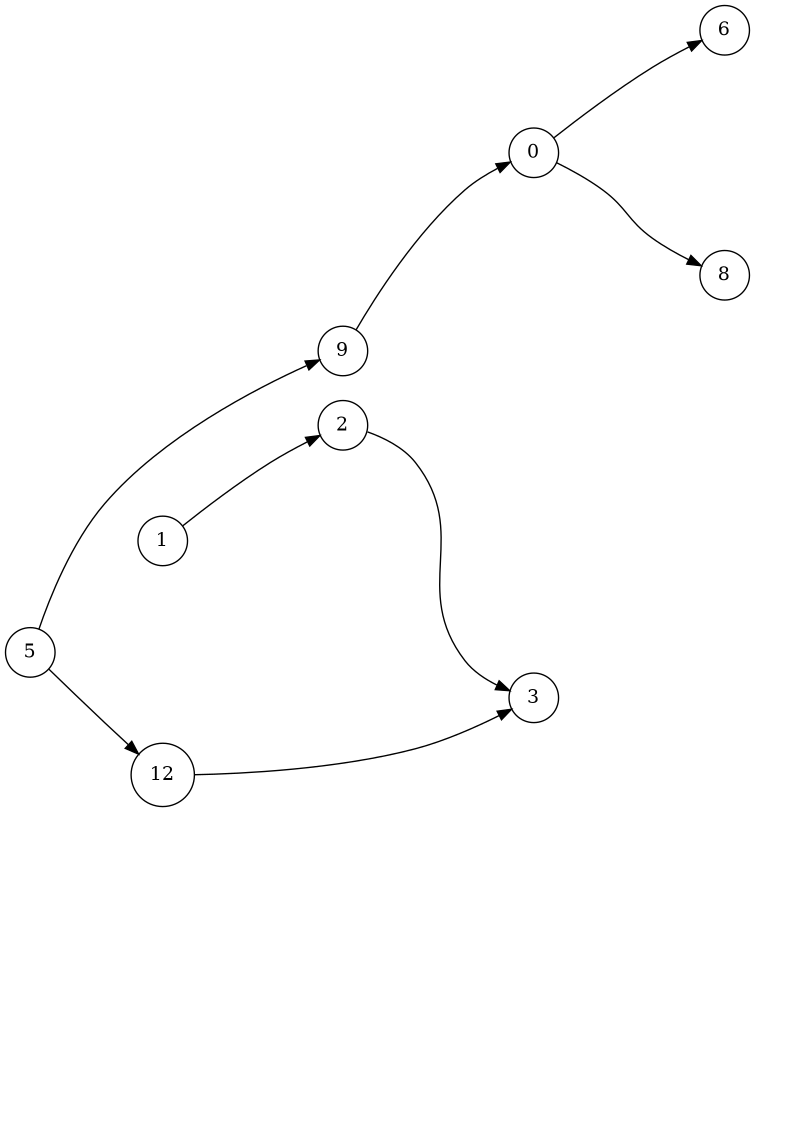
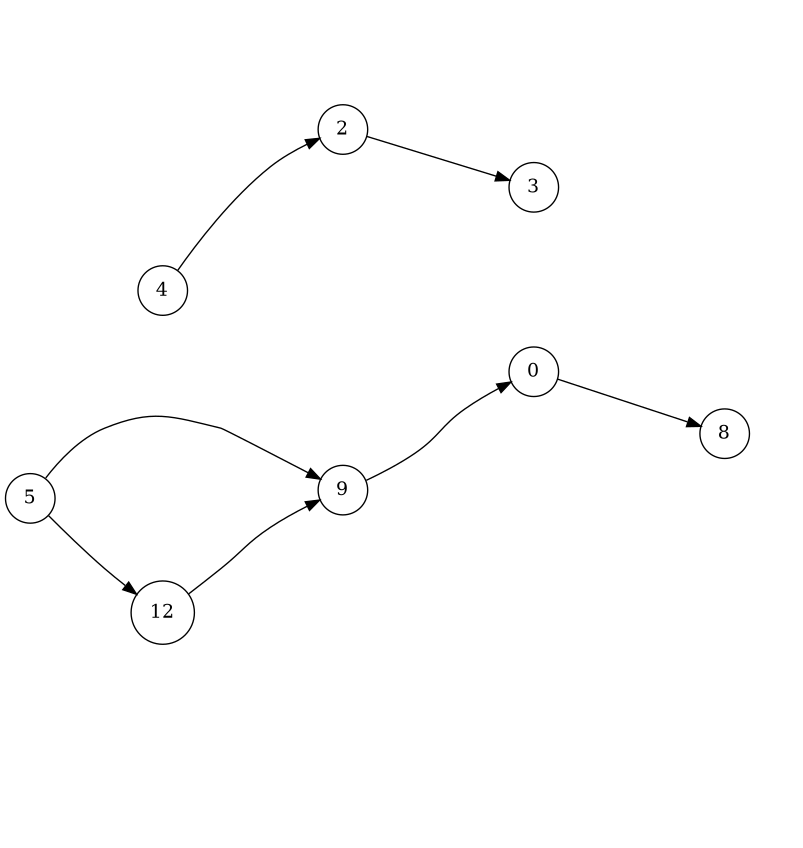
node "6": removed
node "1": label "1" -> "4"
edge "12" -> "3": now "12" -> "9"
